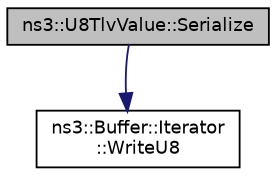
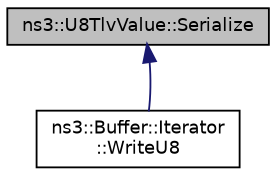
edge "ns3::U8TlvValue::Serialize" -> "ns3::Buffer::Iterator ::WriteU8": reversed
